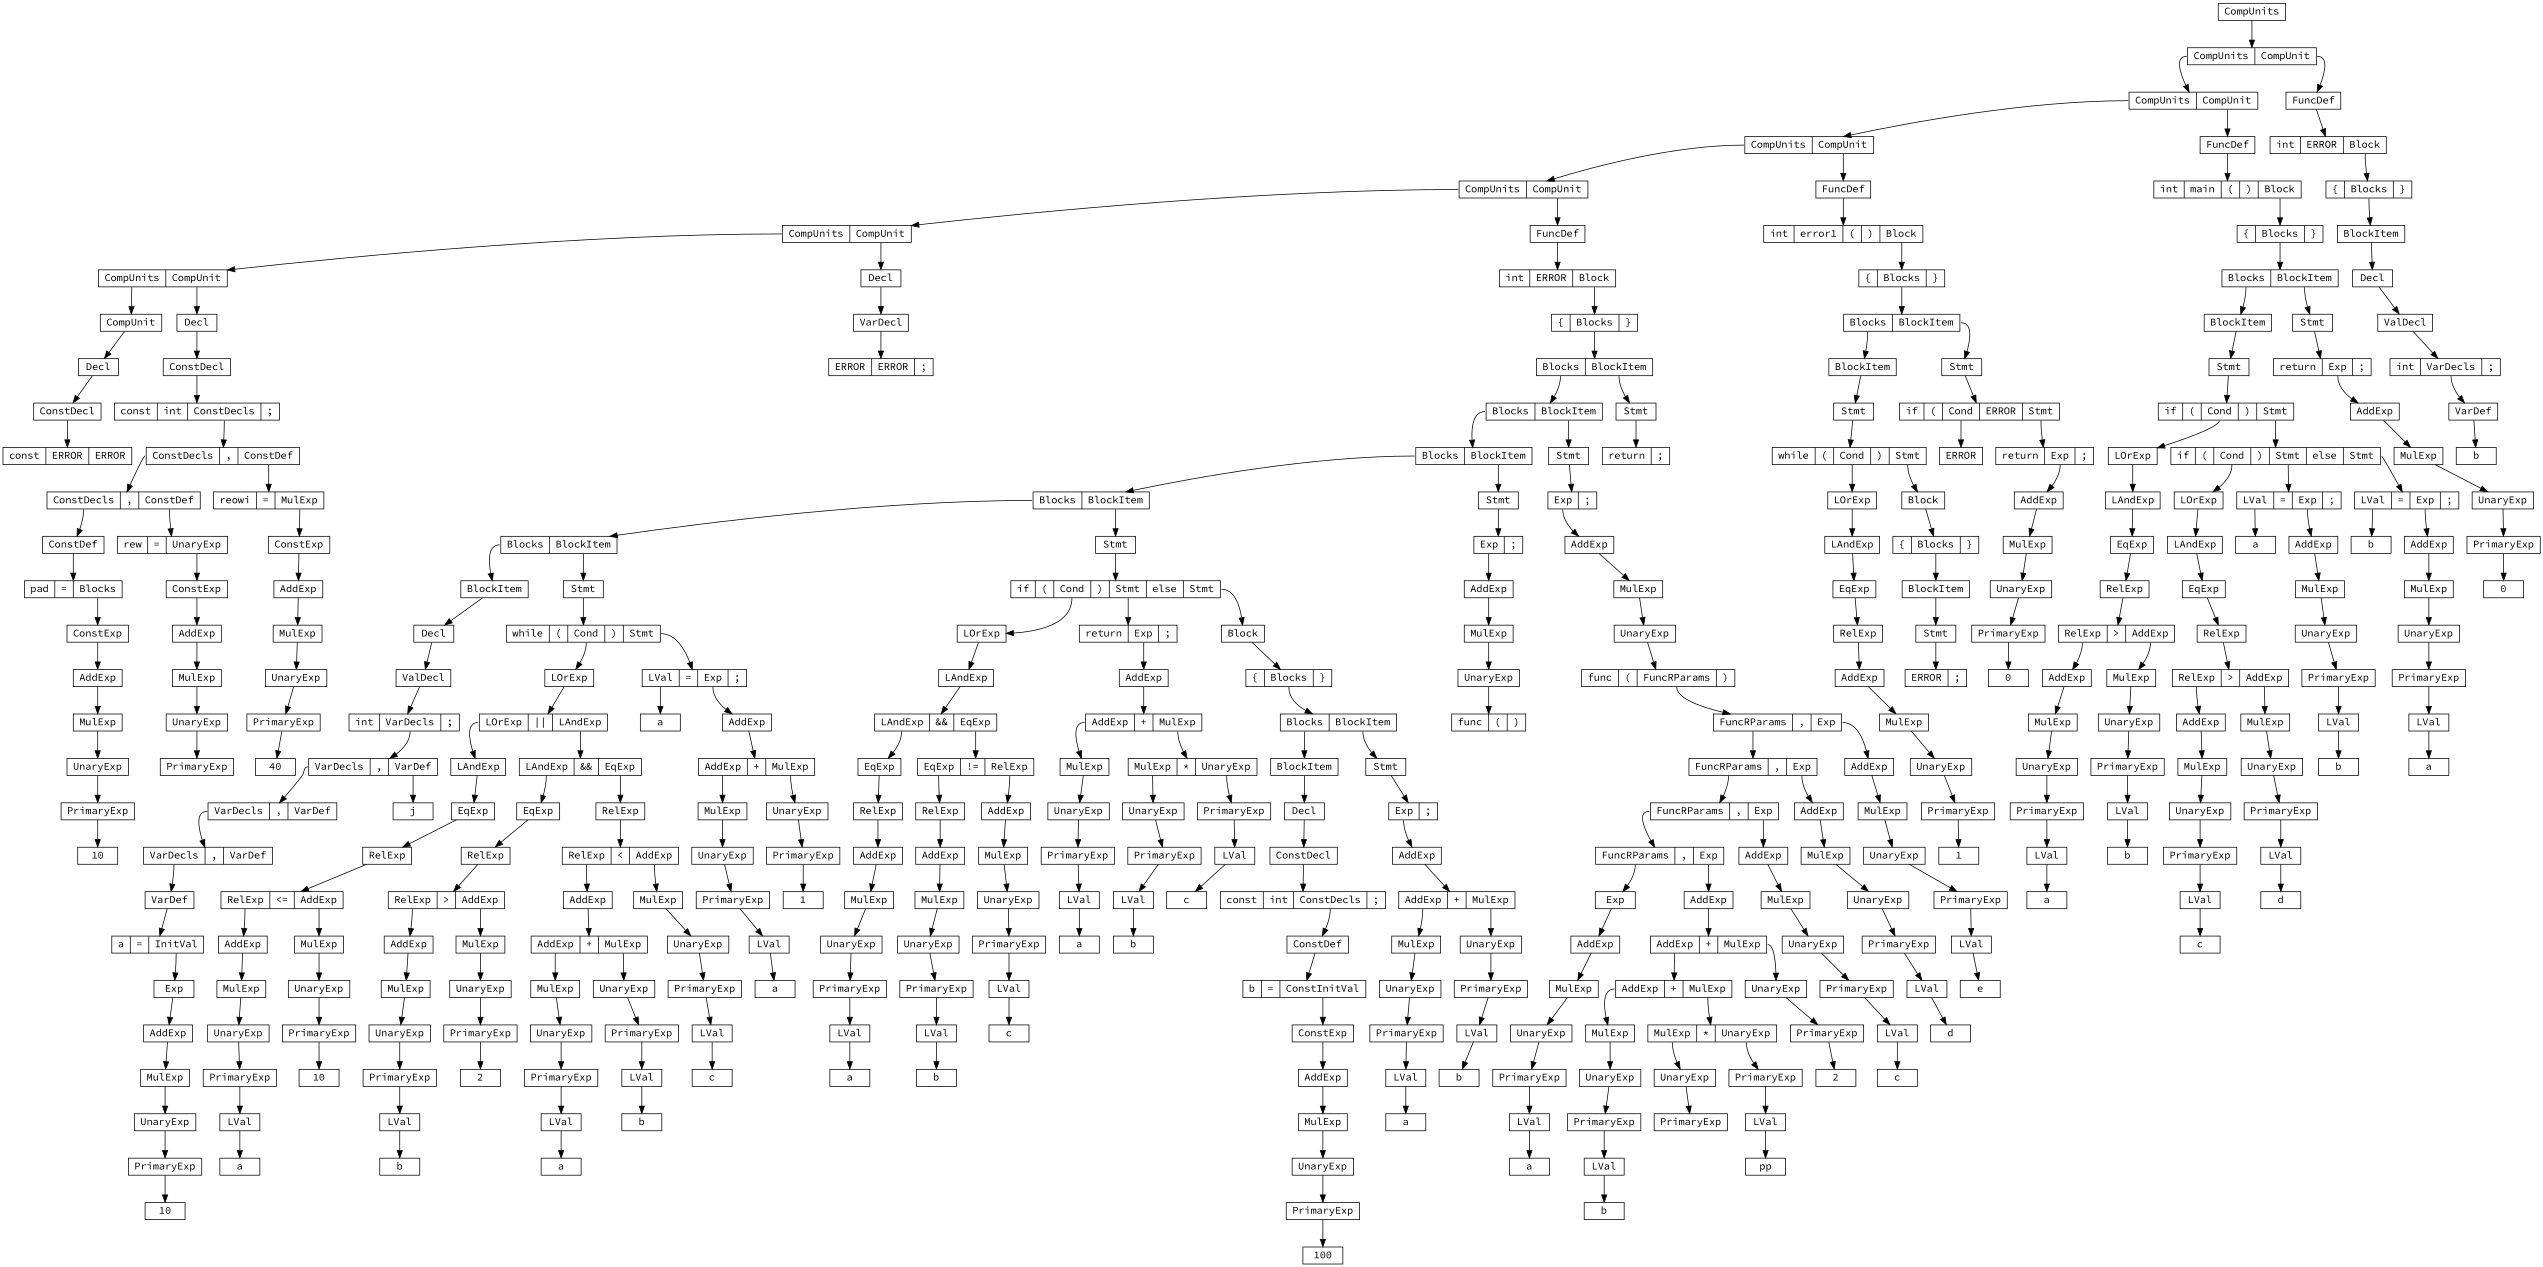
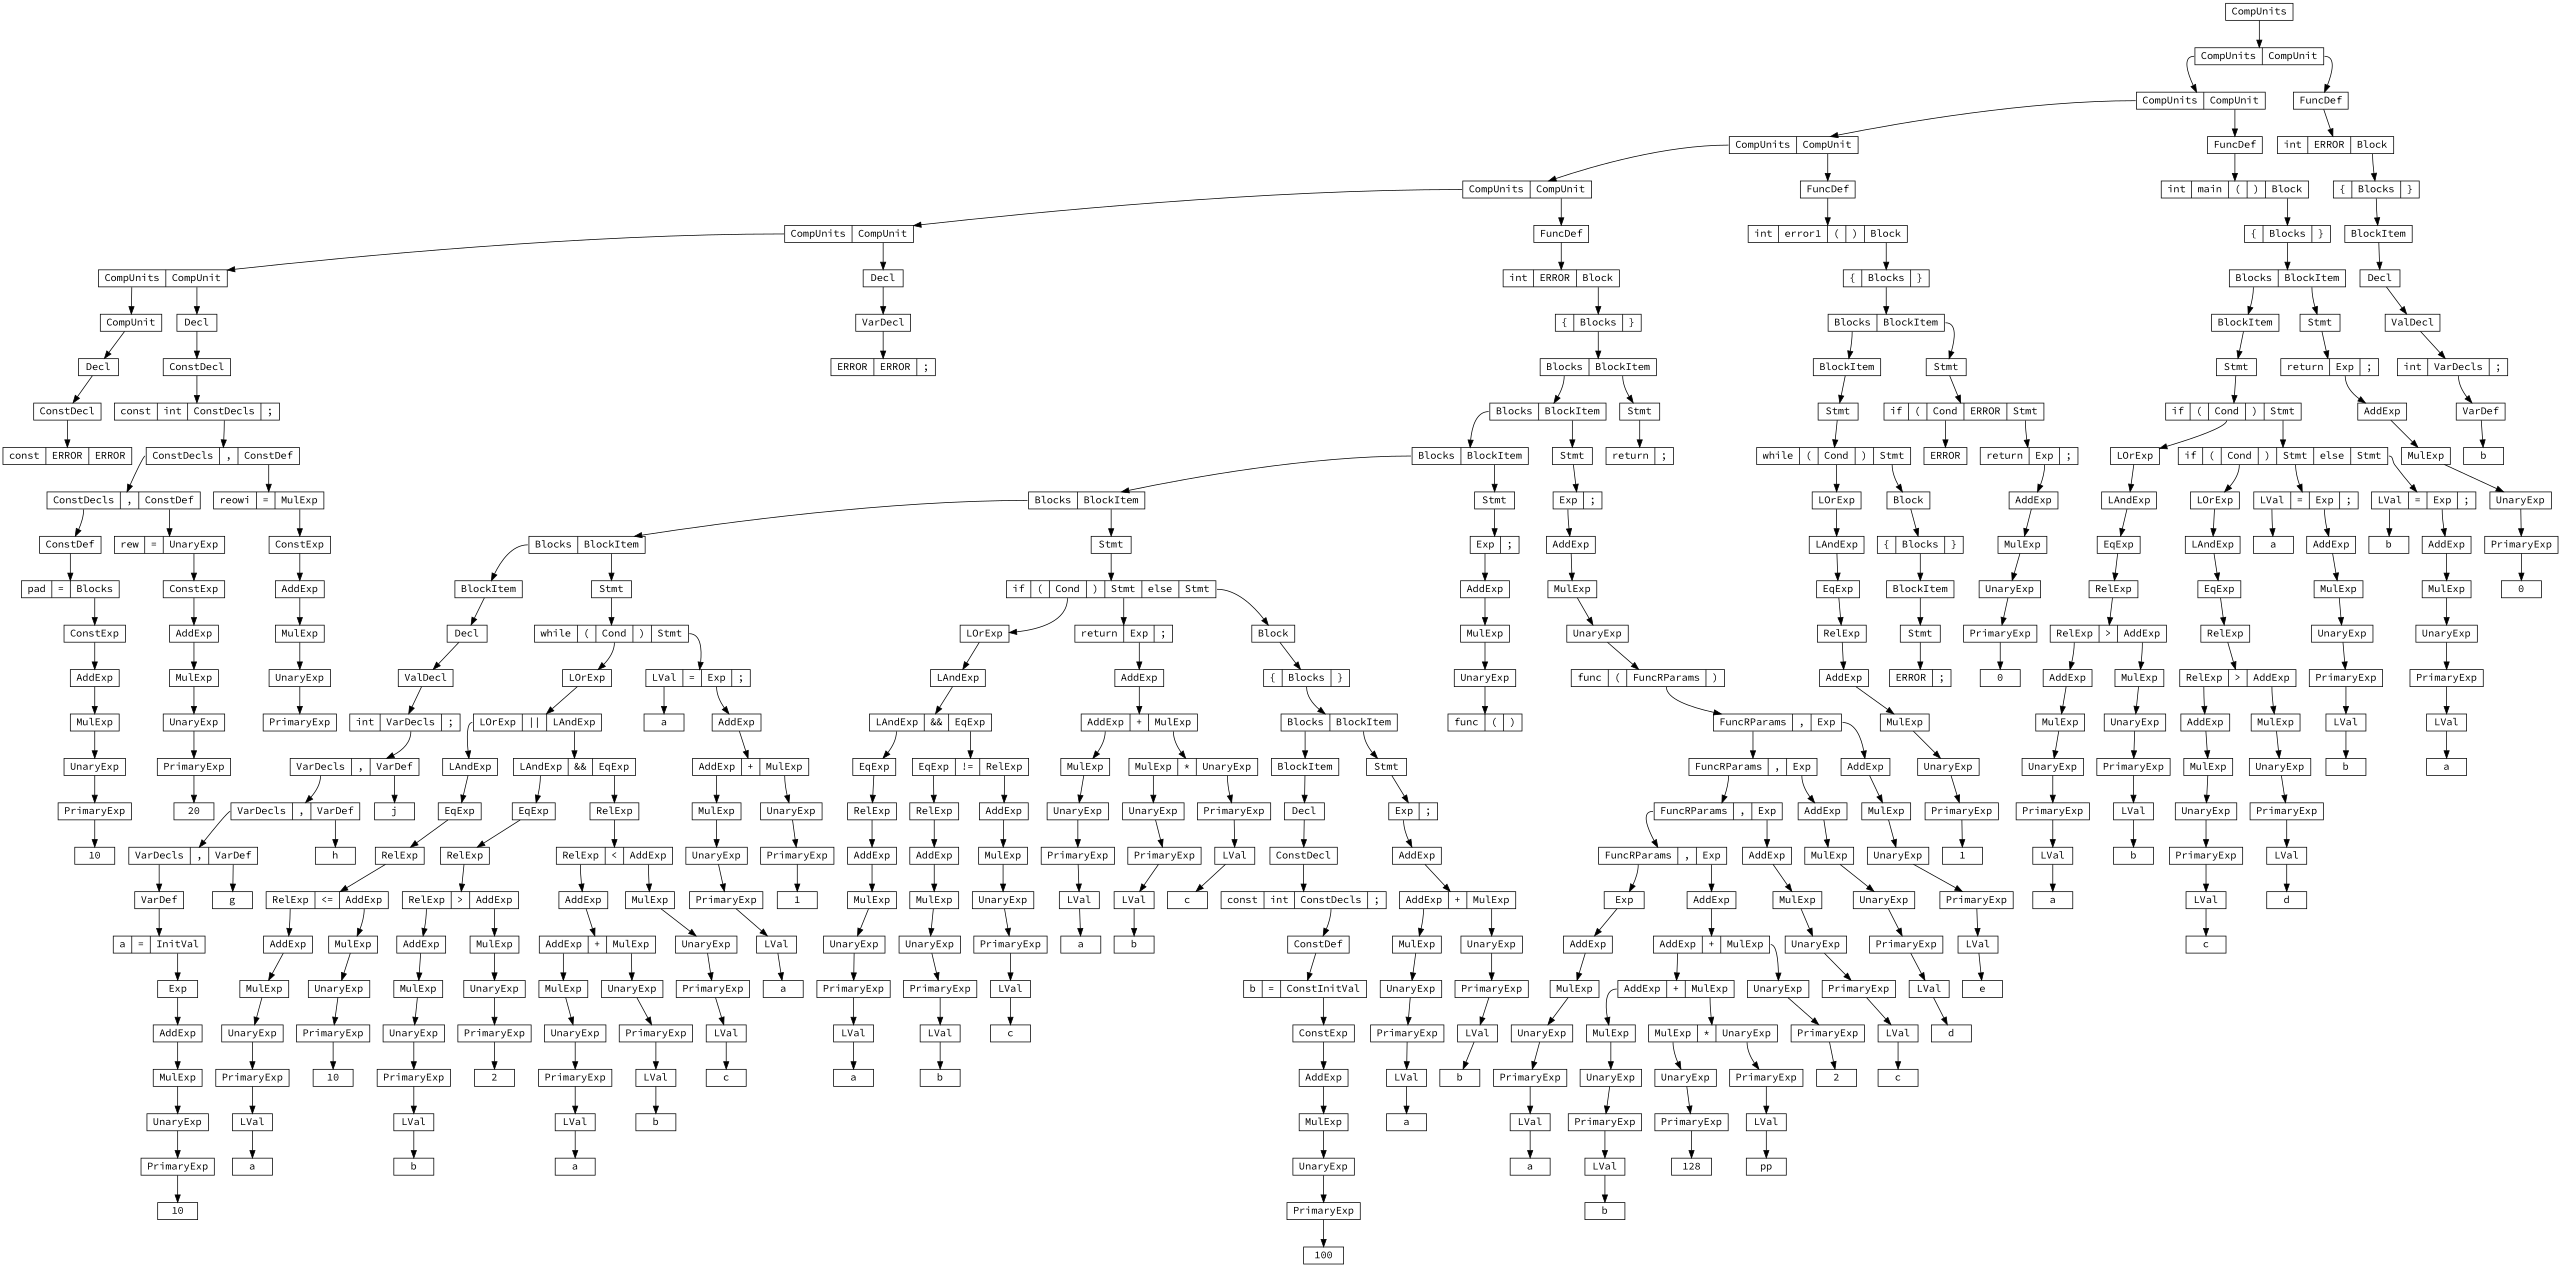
node "40": removed
node "20": added
node "h": added
node "g": added
node "128": added
